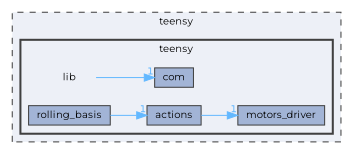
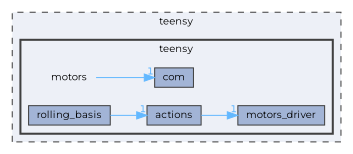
node "lib": label "lib" -> "motors"
